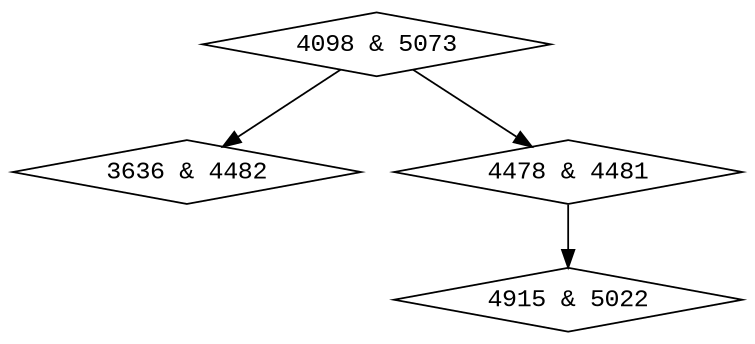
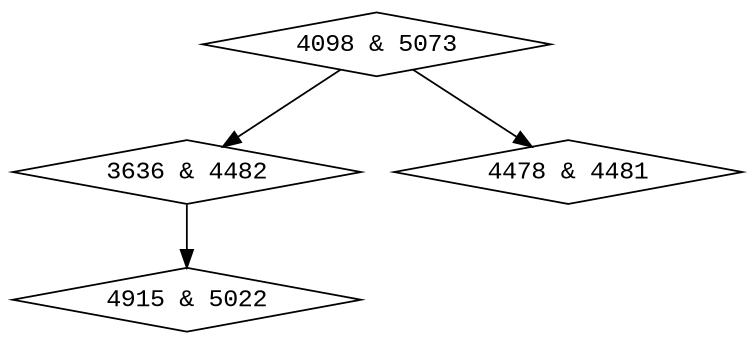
edge "4478 & 4481" -> "4915 & 5022": now "3636 & 4482" -> "4915 & 5022"
